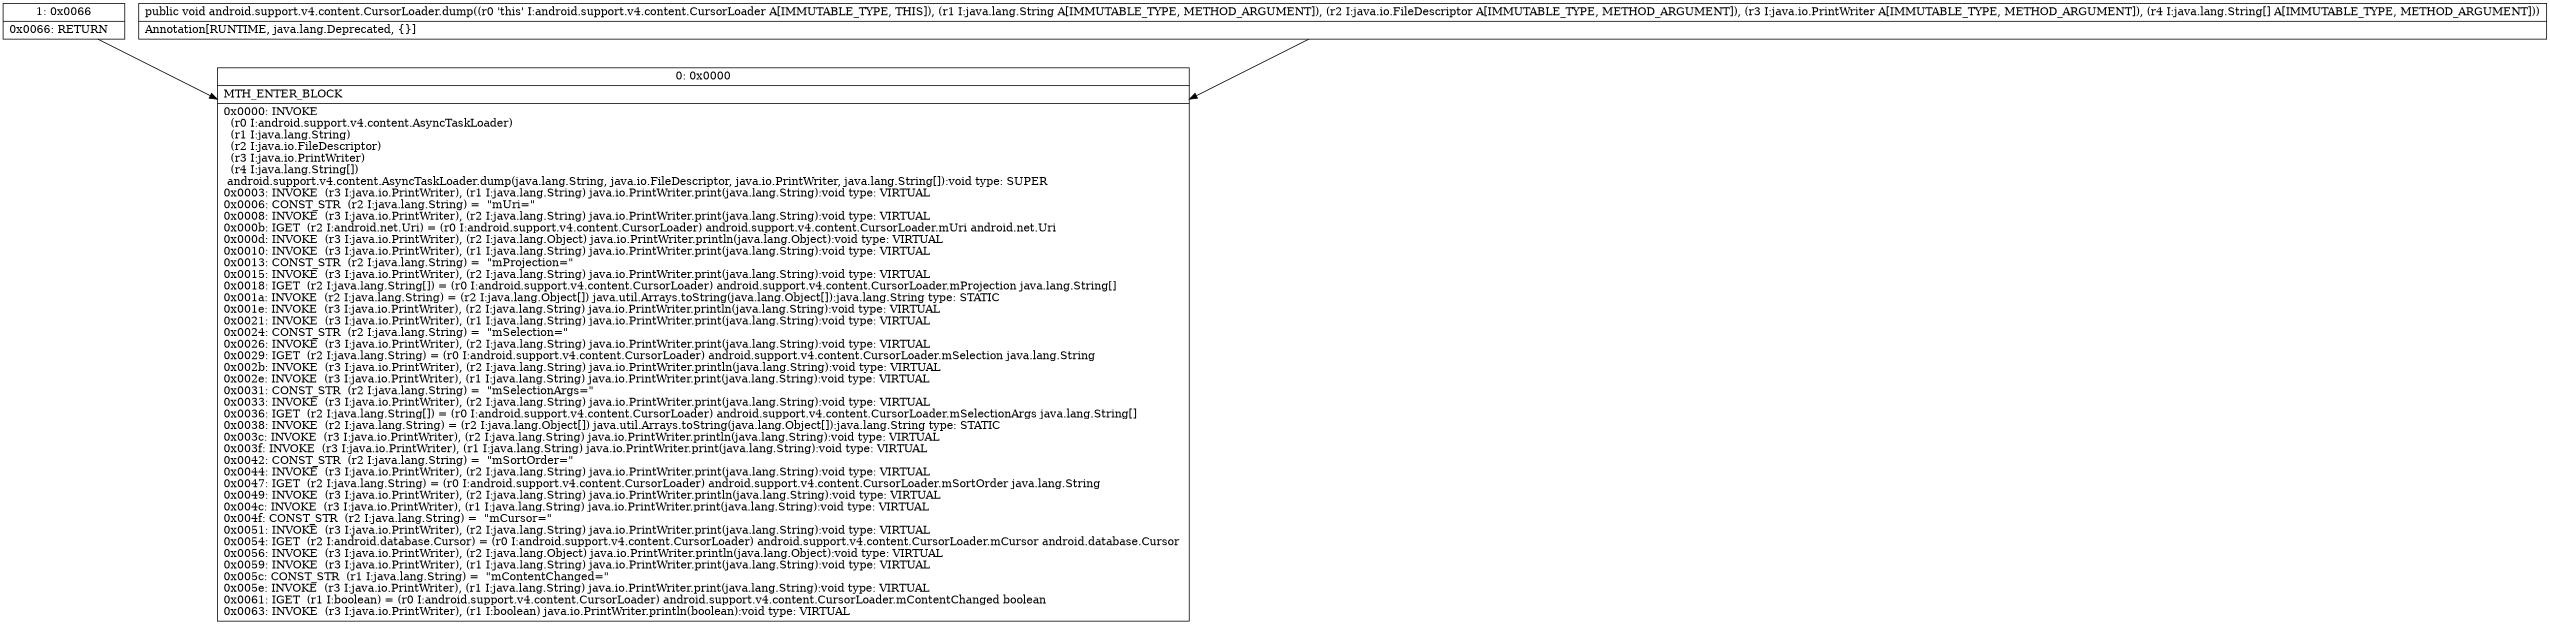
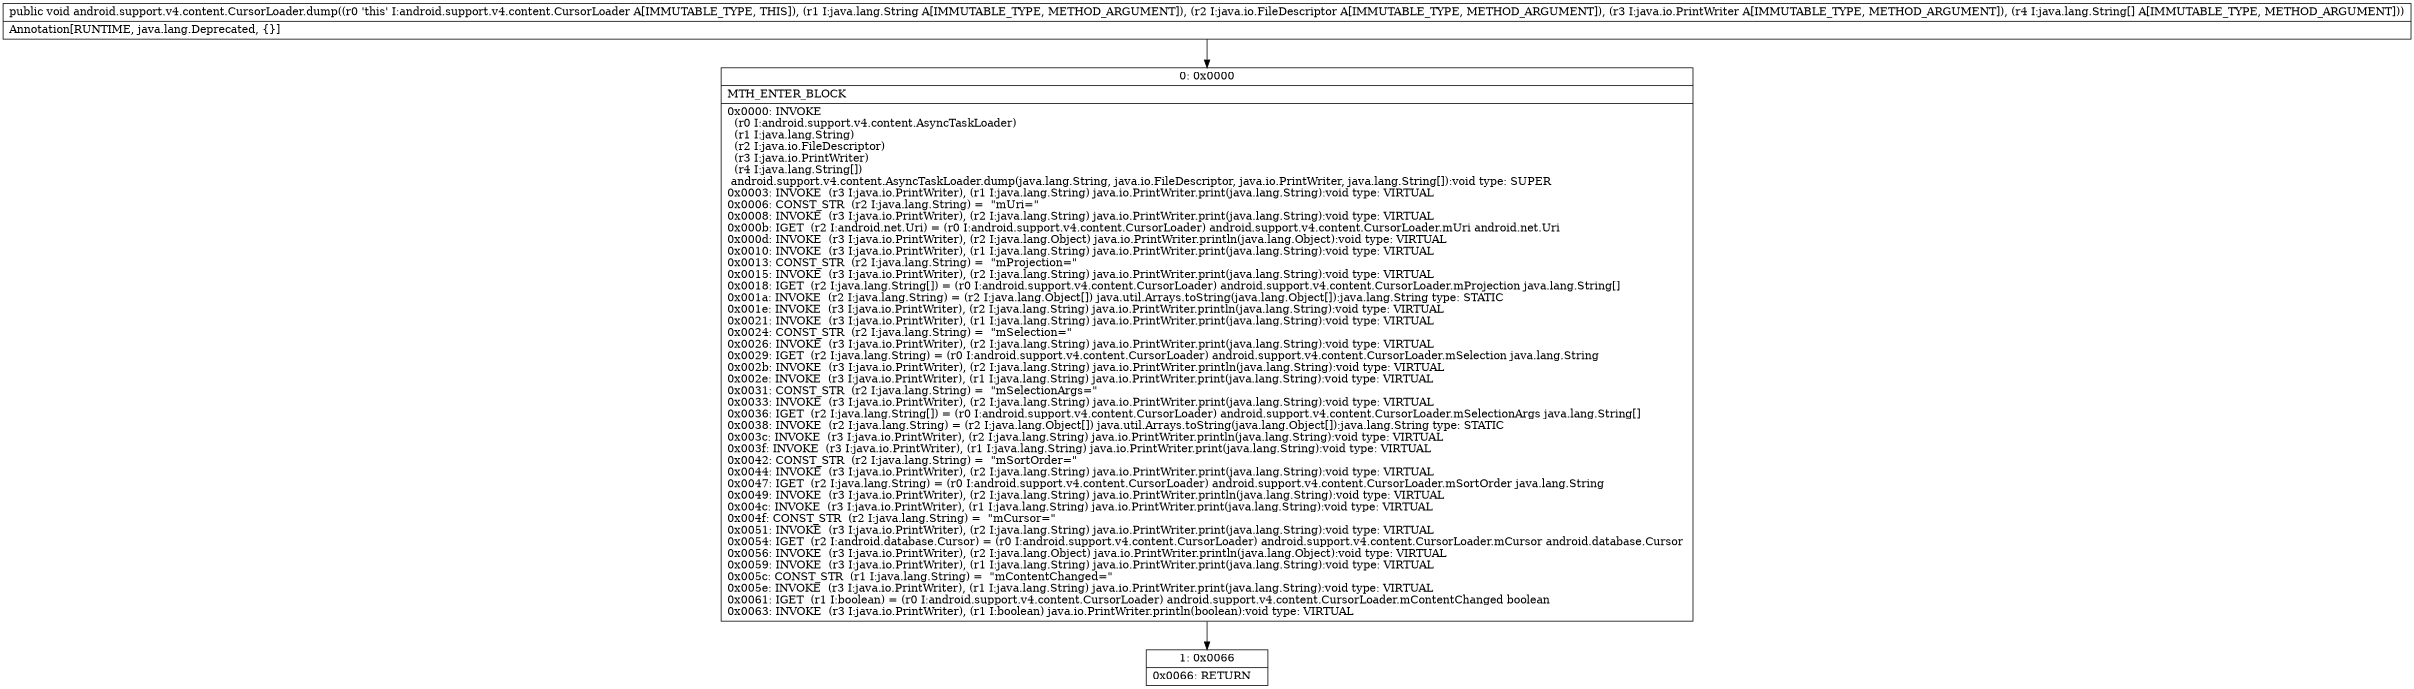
edge "1: 0x0066" -> "0: 0x0000": reversed
